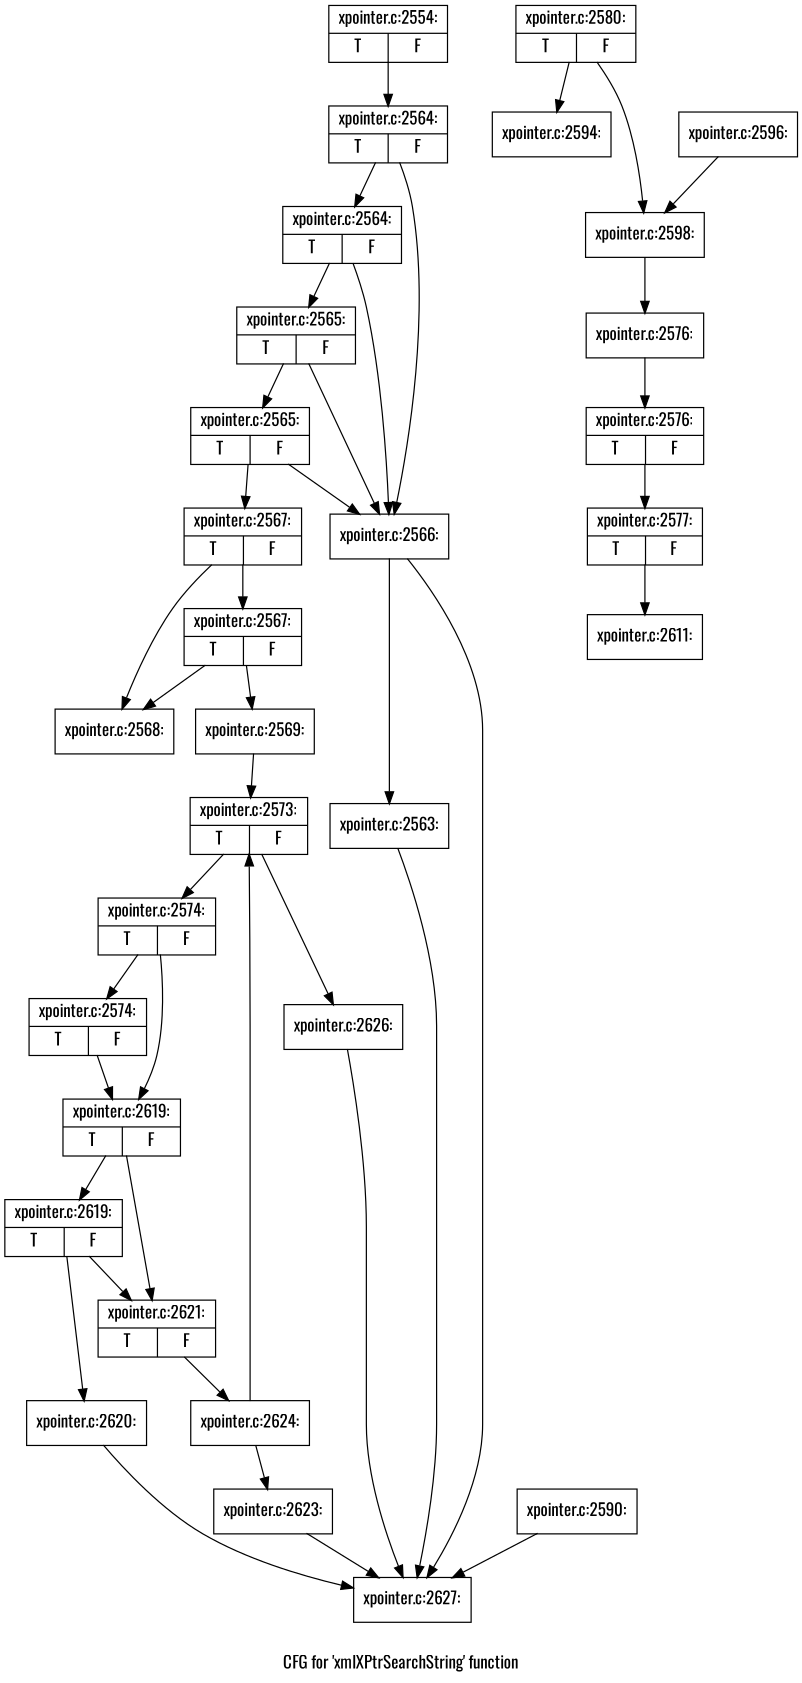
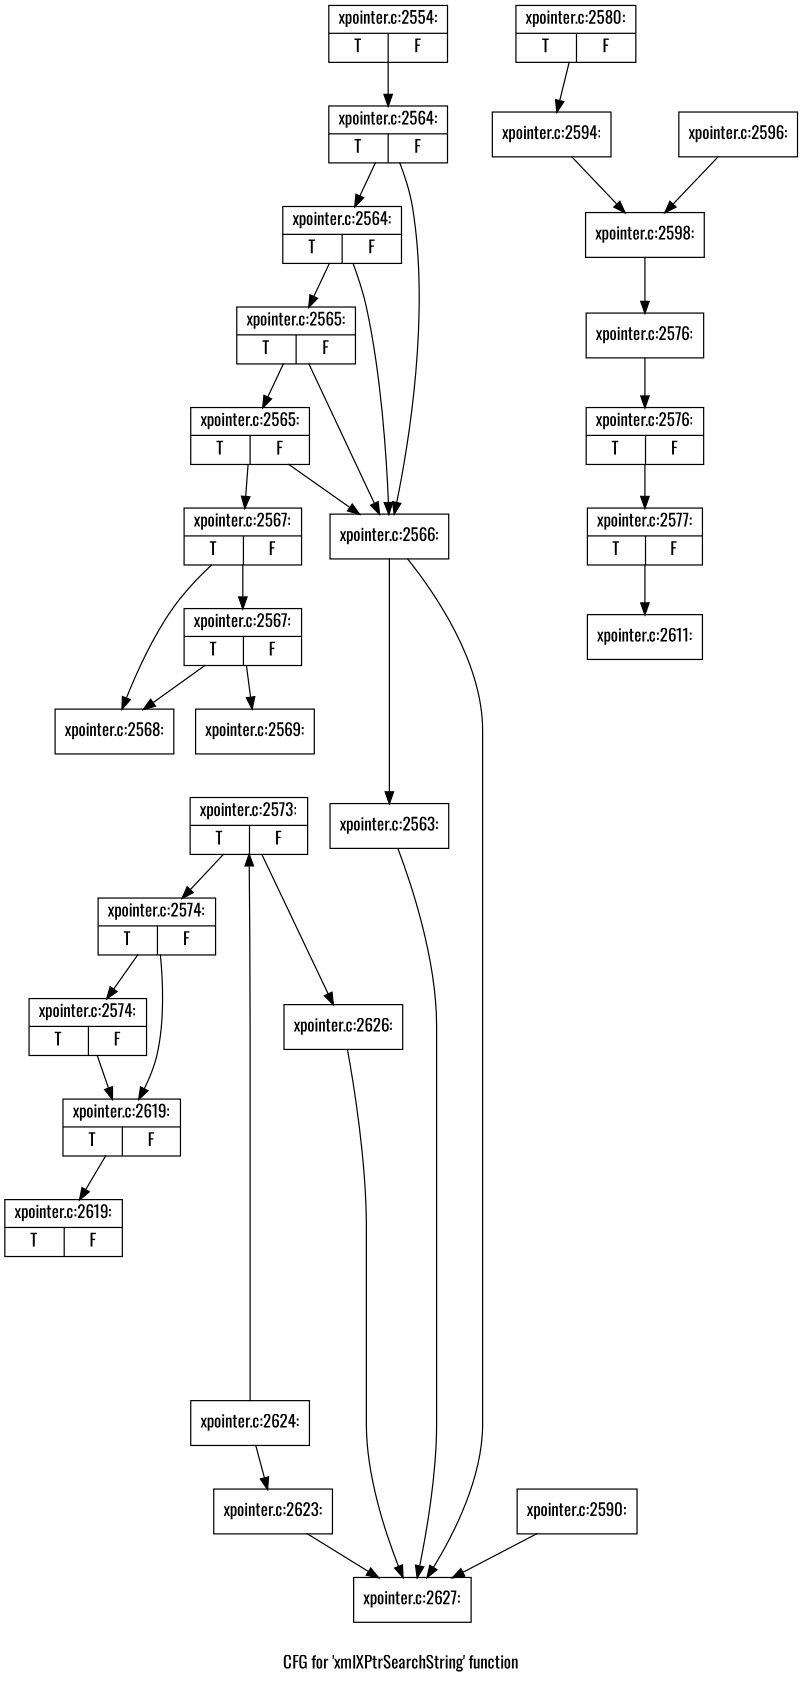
edge "xpointer.c:2580:" -> "xpointer.c:2598:": now "xpointer.c:2594:" -> "xpointer.c:2598:"
edge "xpointer.c:2569:" -> "xpointer.c:2573:": removed
node "xpointer.c:2621:": removed
node "xpointer.c:2620:": removed
